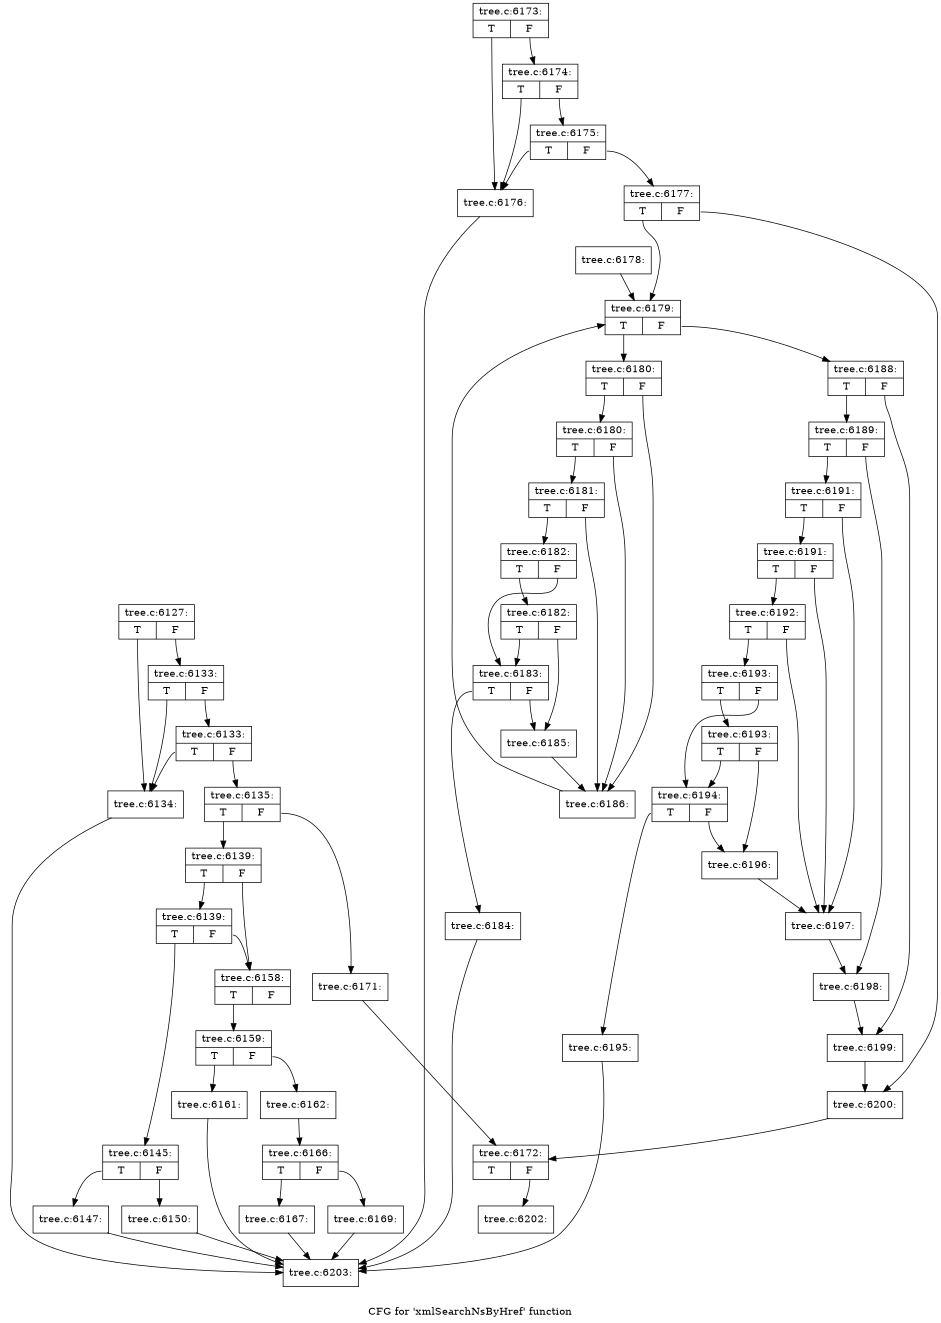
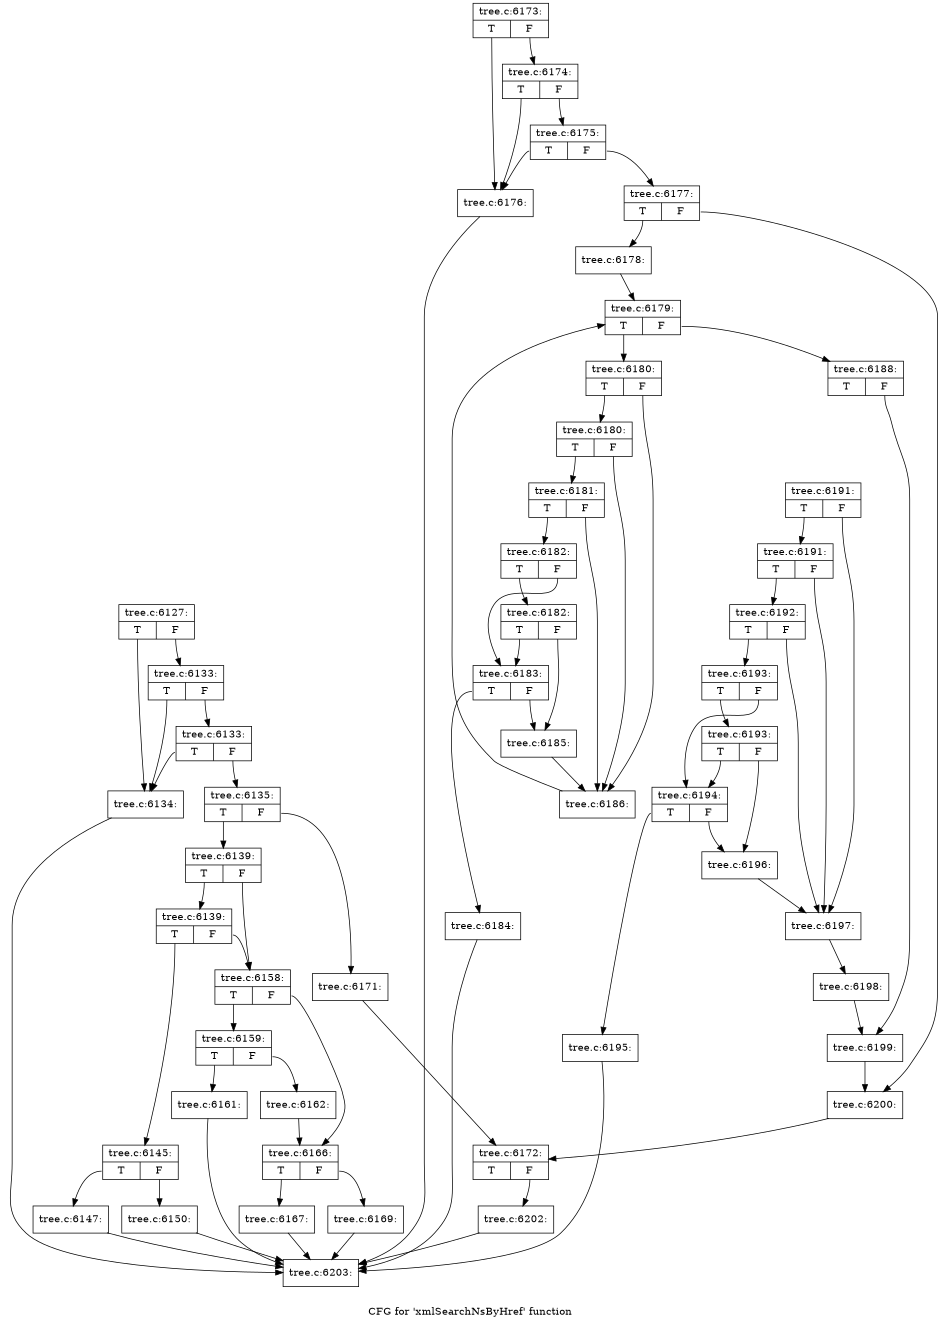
edge "tree.c:6177:" -> "tree.c:6179:": now "tree.c:6177:" -> "tree.c:6178:"
node "tree.c:6189:": removed
edge "tree.c:6158:" -> "tree.c:6166:": added
edge "tree.c:6202:" -> "tree.c:6203:": added
